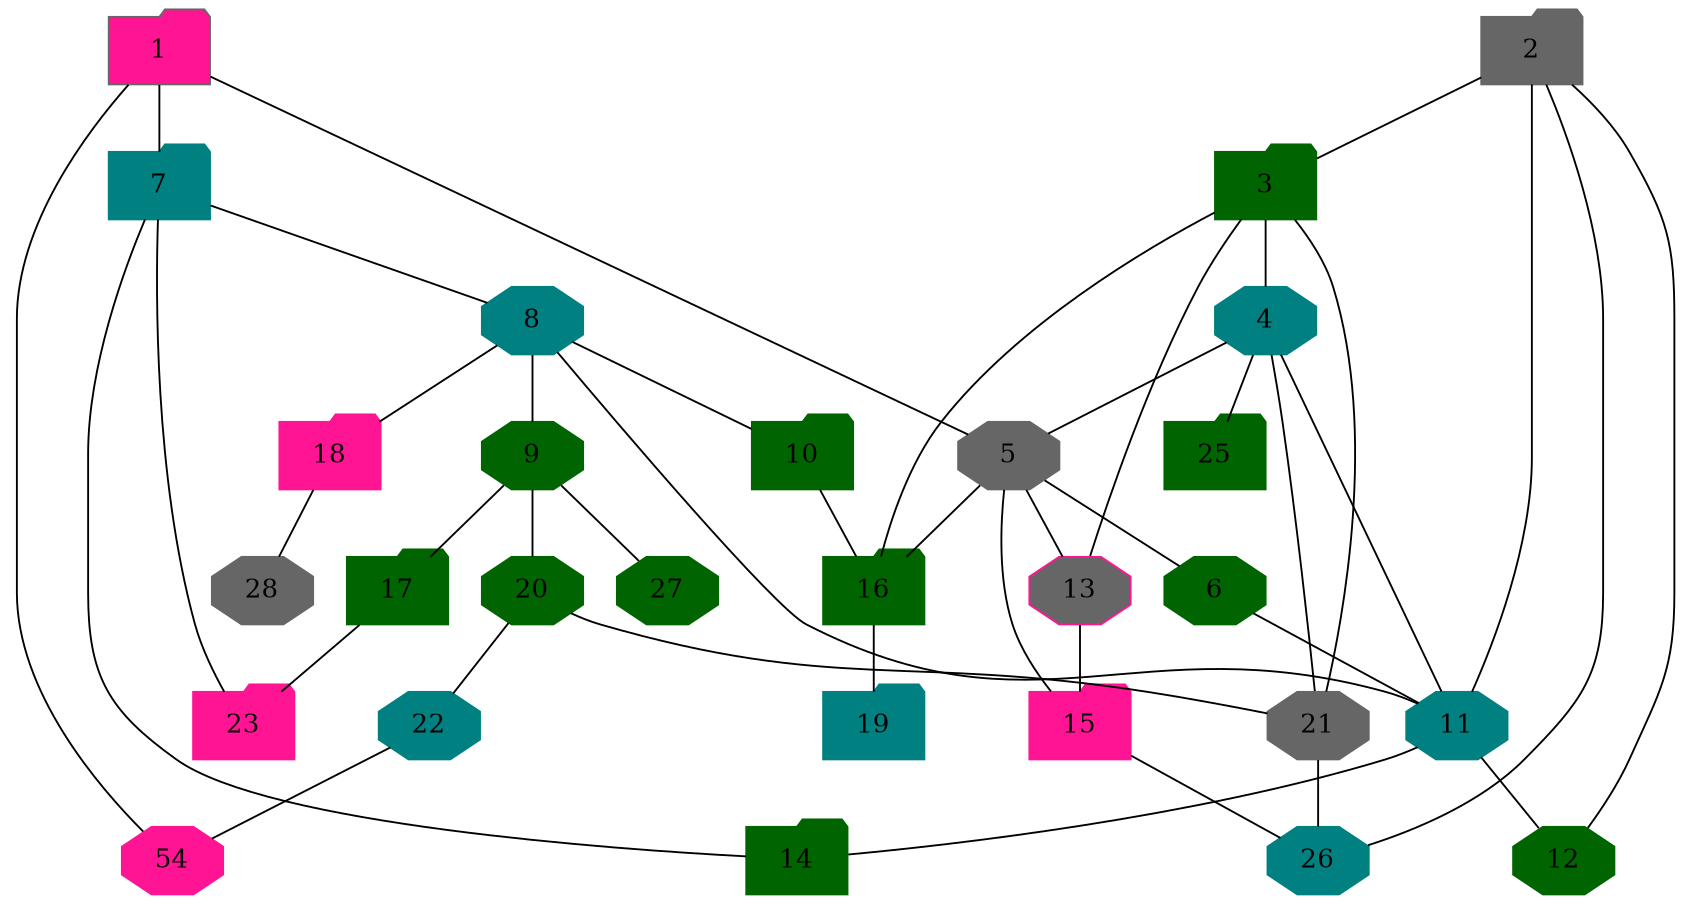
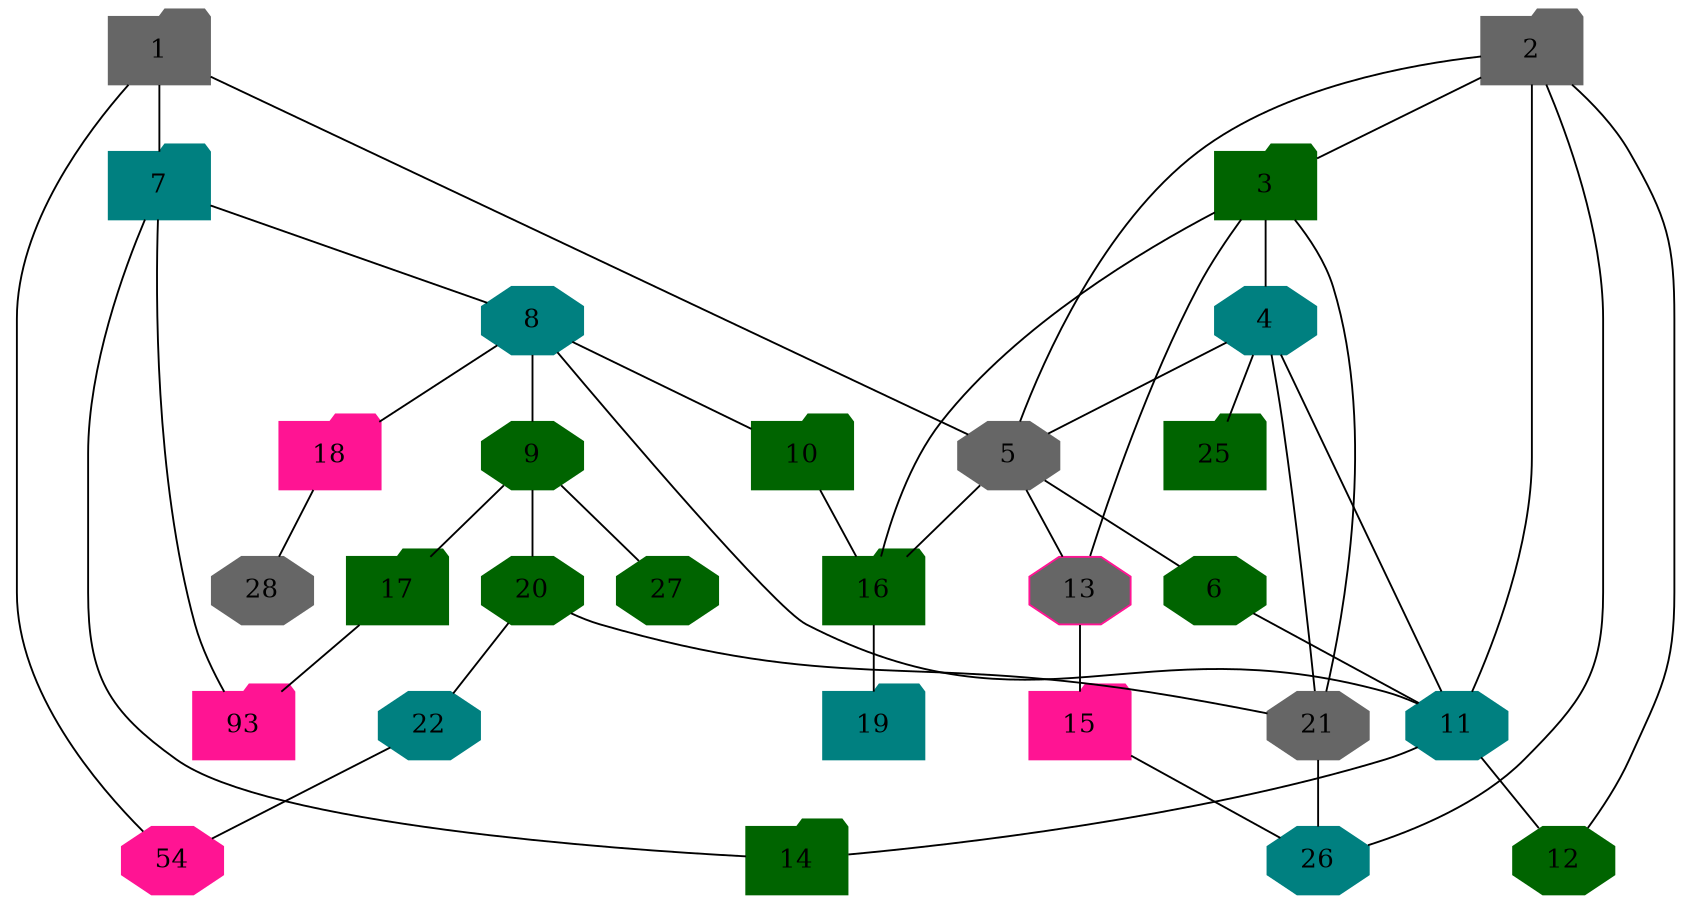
node "1": fillcolor deeppink -> gray40
edge "5" -- "15": now "5" -- "2"
node "23": label "23" -> "93"
